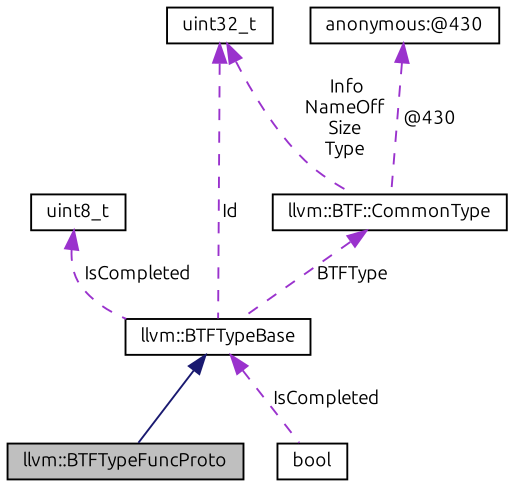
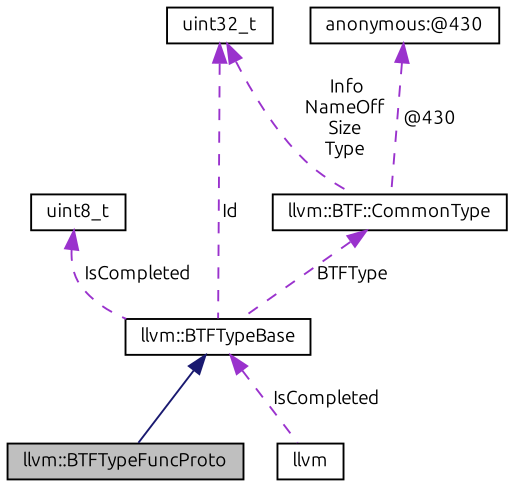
node "bool": label "bool" -> "llvm"
